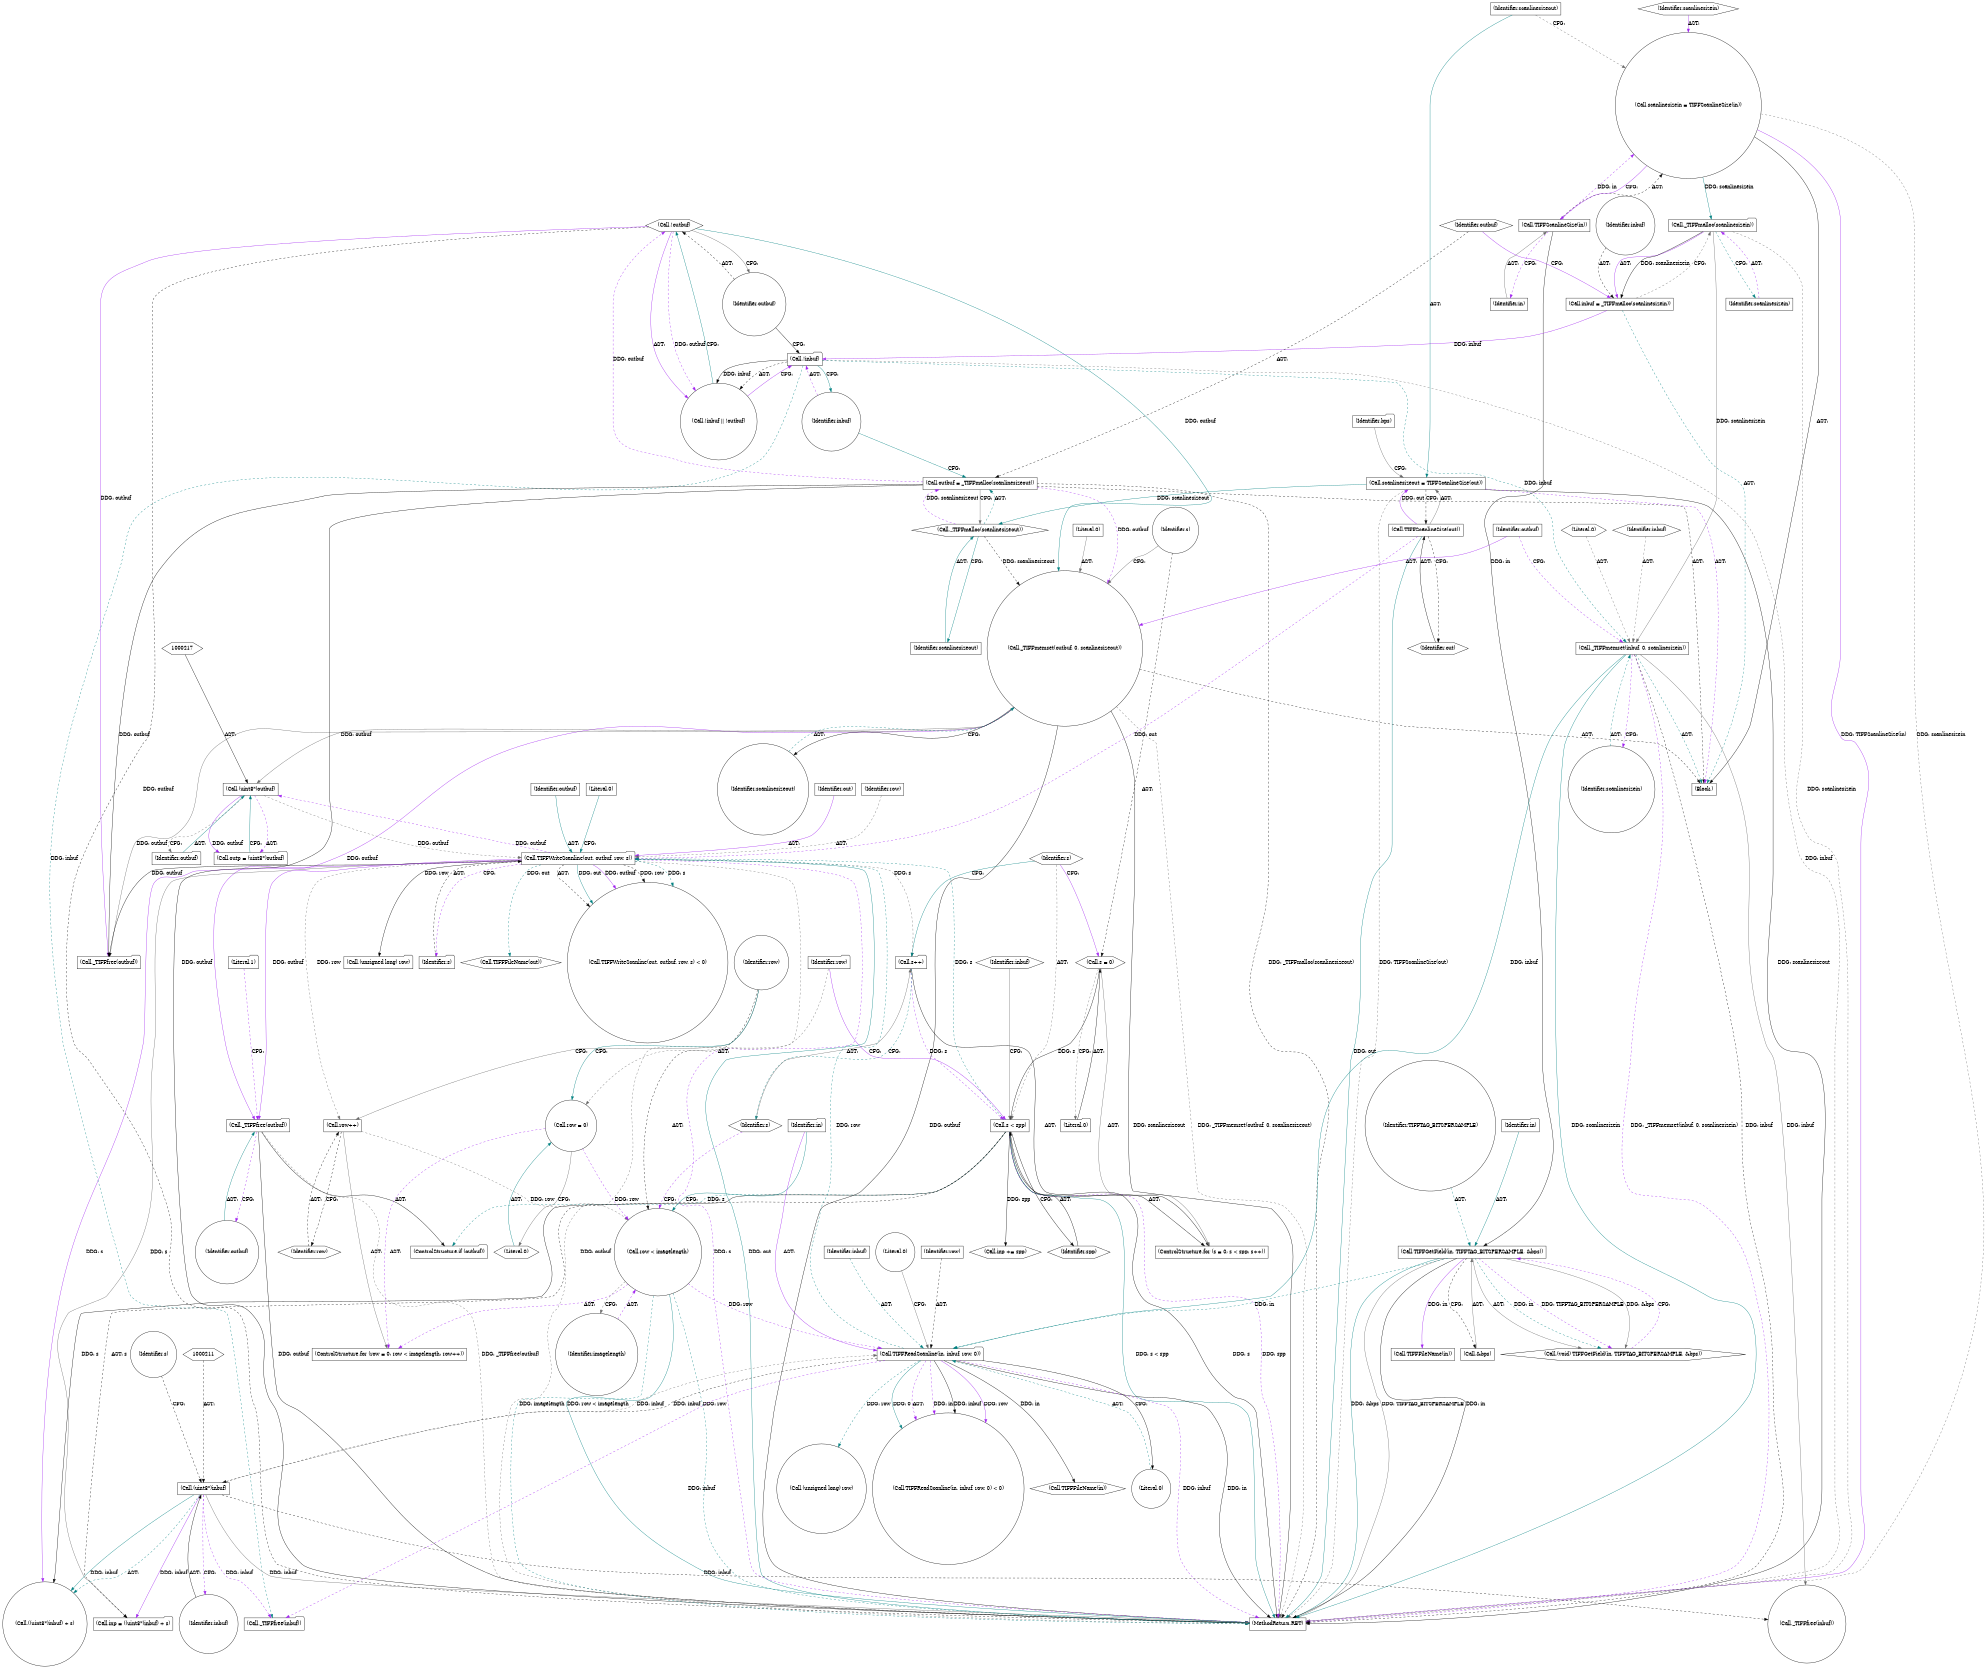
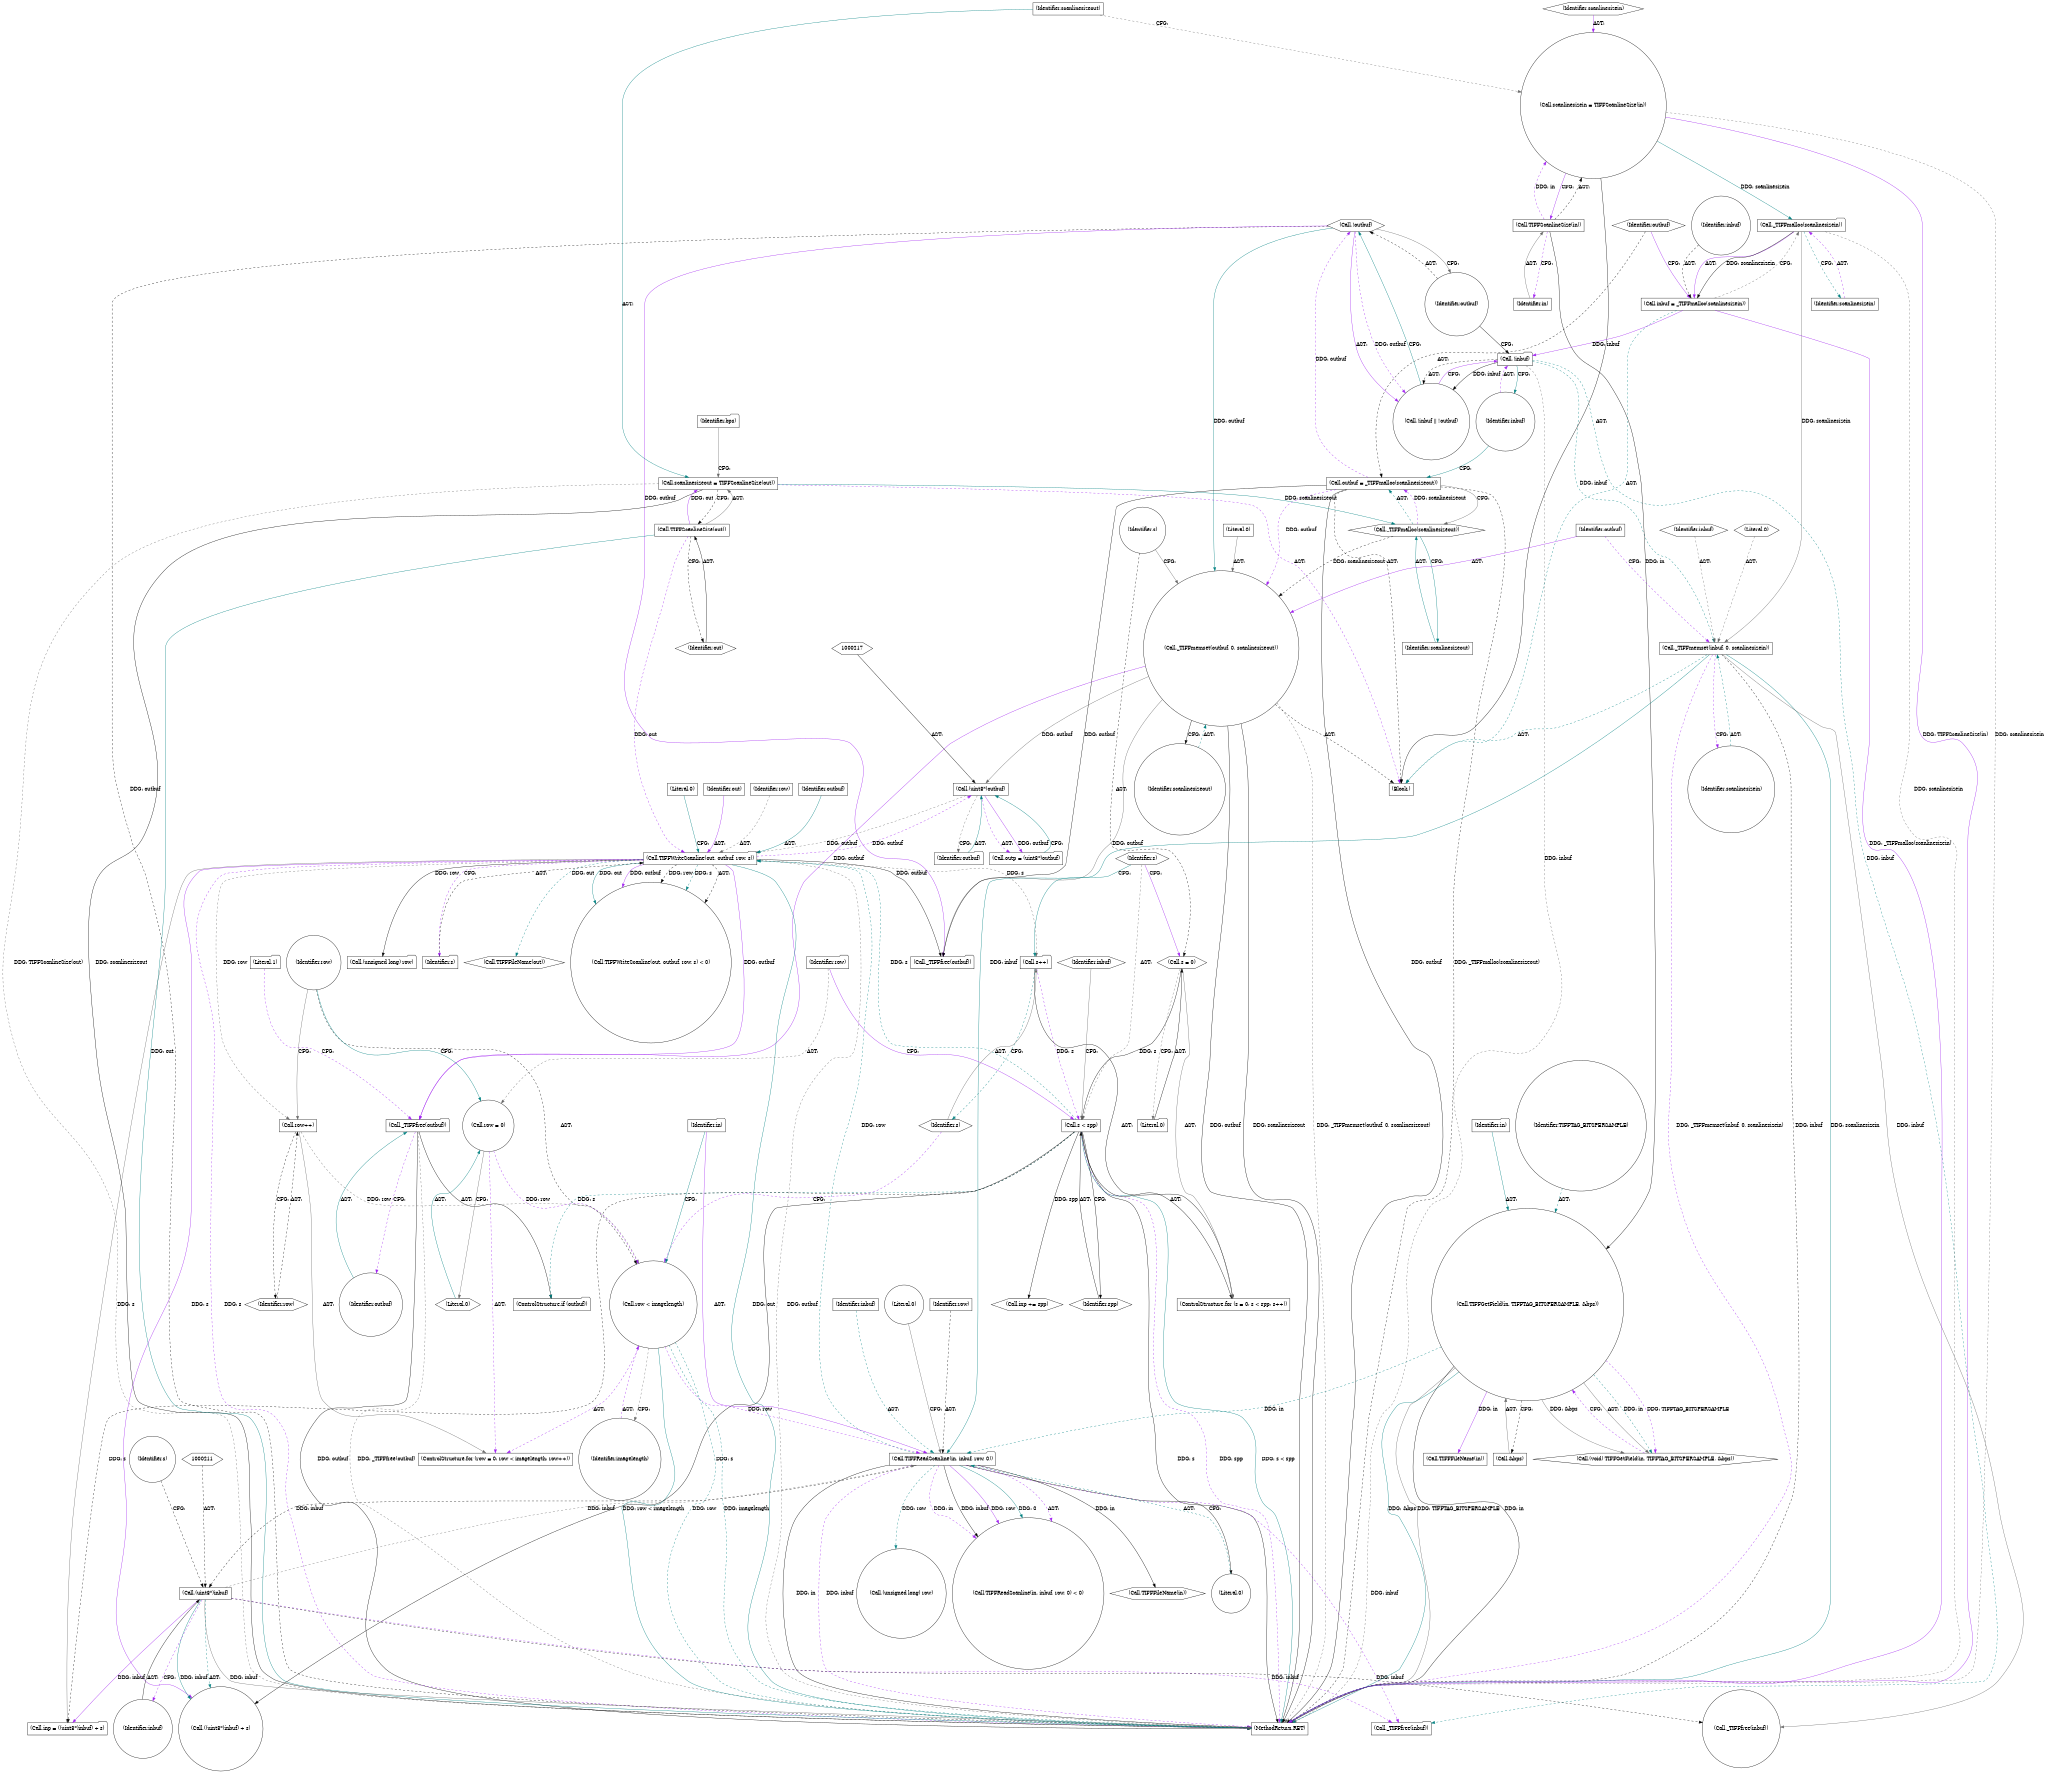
edge "(Call,inbuf = _TIFFmalloc(scanlinesizein))" -> "(MethodReturn,RET)": added, label "DDG: _TIFFmalloc(scanlinesizein)"
node "(Call,TIFFGetField(in, TIFFTAG_BITSPERSAMPLE, &bps))": shape box -> circle
edge "(Call,s < spp)" -> "(Call,inp = ((uint8*)inbuf) + s)": label "AST: s" -> "DDG: s"
